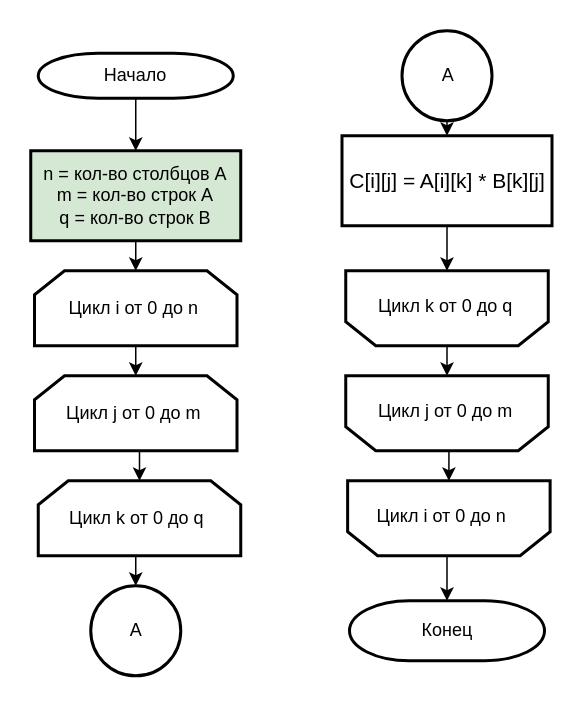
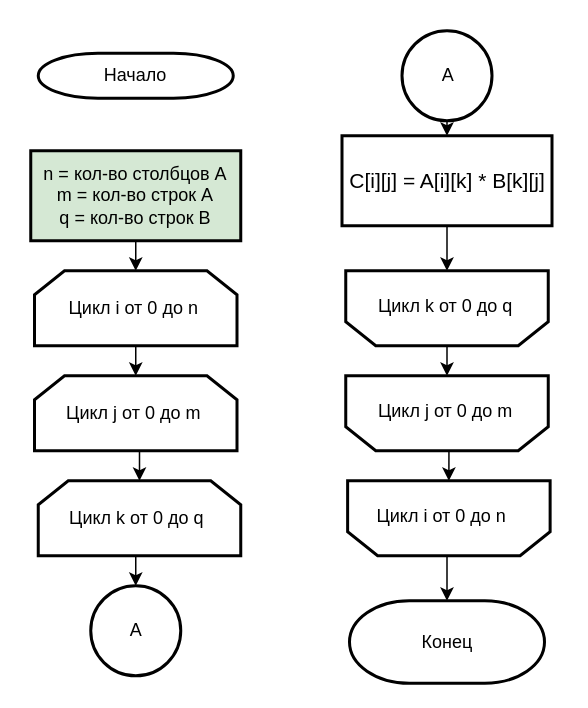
edge "Начало" -> "n = кол-во столбцов A m = кол-во строк А q = кол-во строк B": removed
node "Конец": size 195x60 -> 195x83
